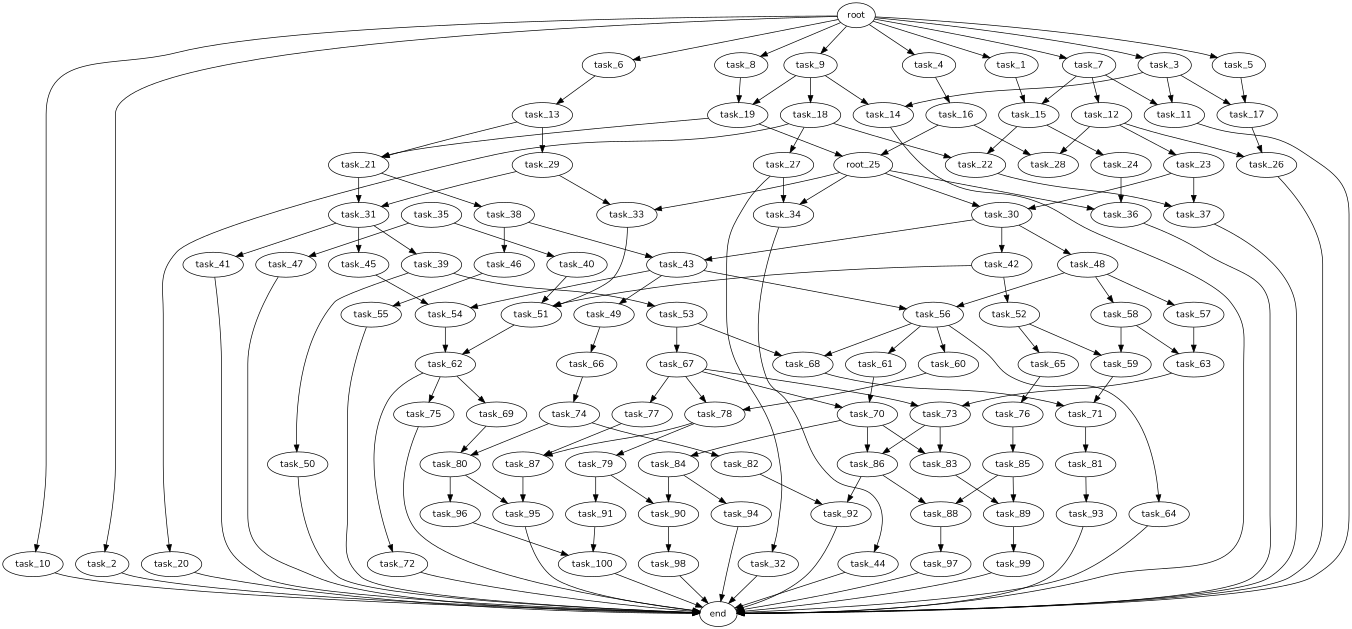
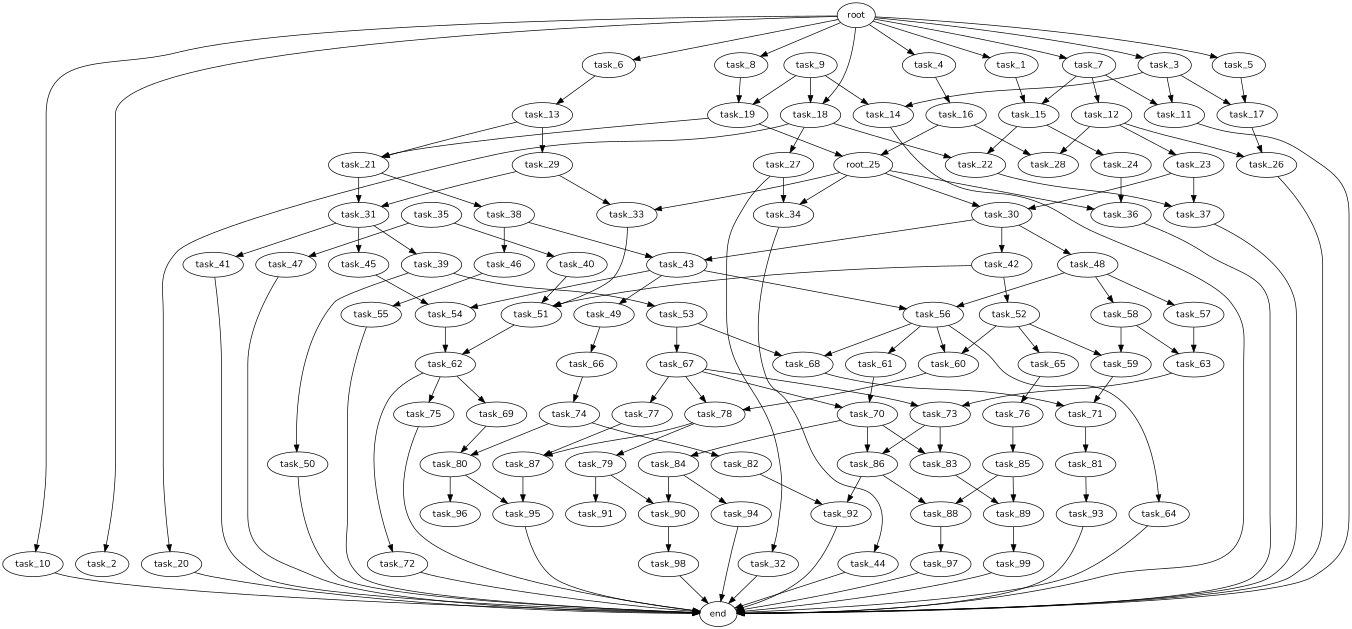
edge "root" -> "task_9": now "root" -> "task_18"
edge "task_52" -> "task_60": added
node "task_100": removed
edge "task_2" -> "end": removed
